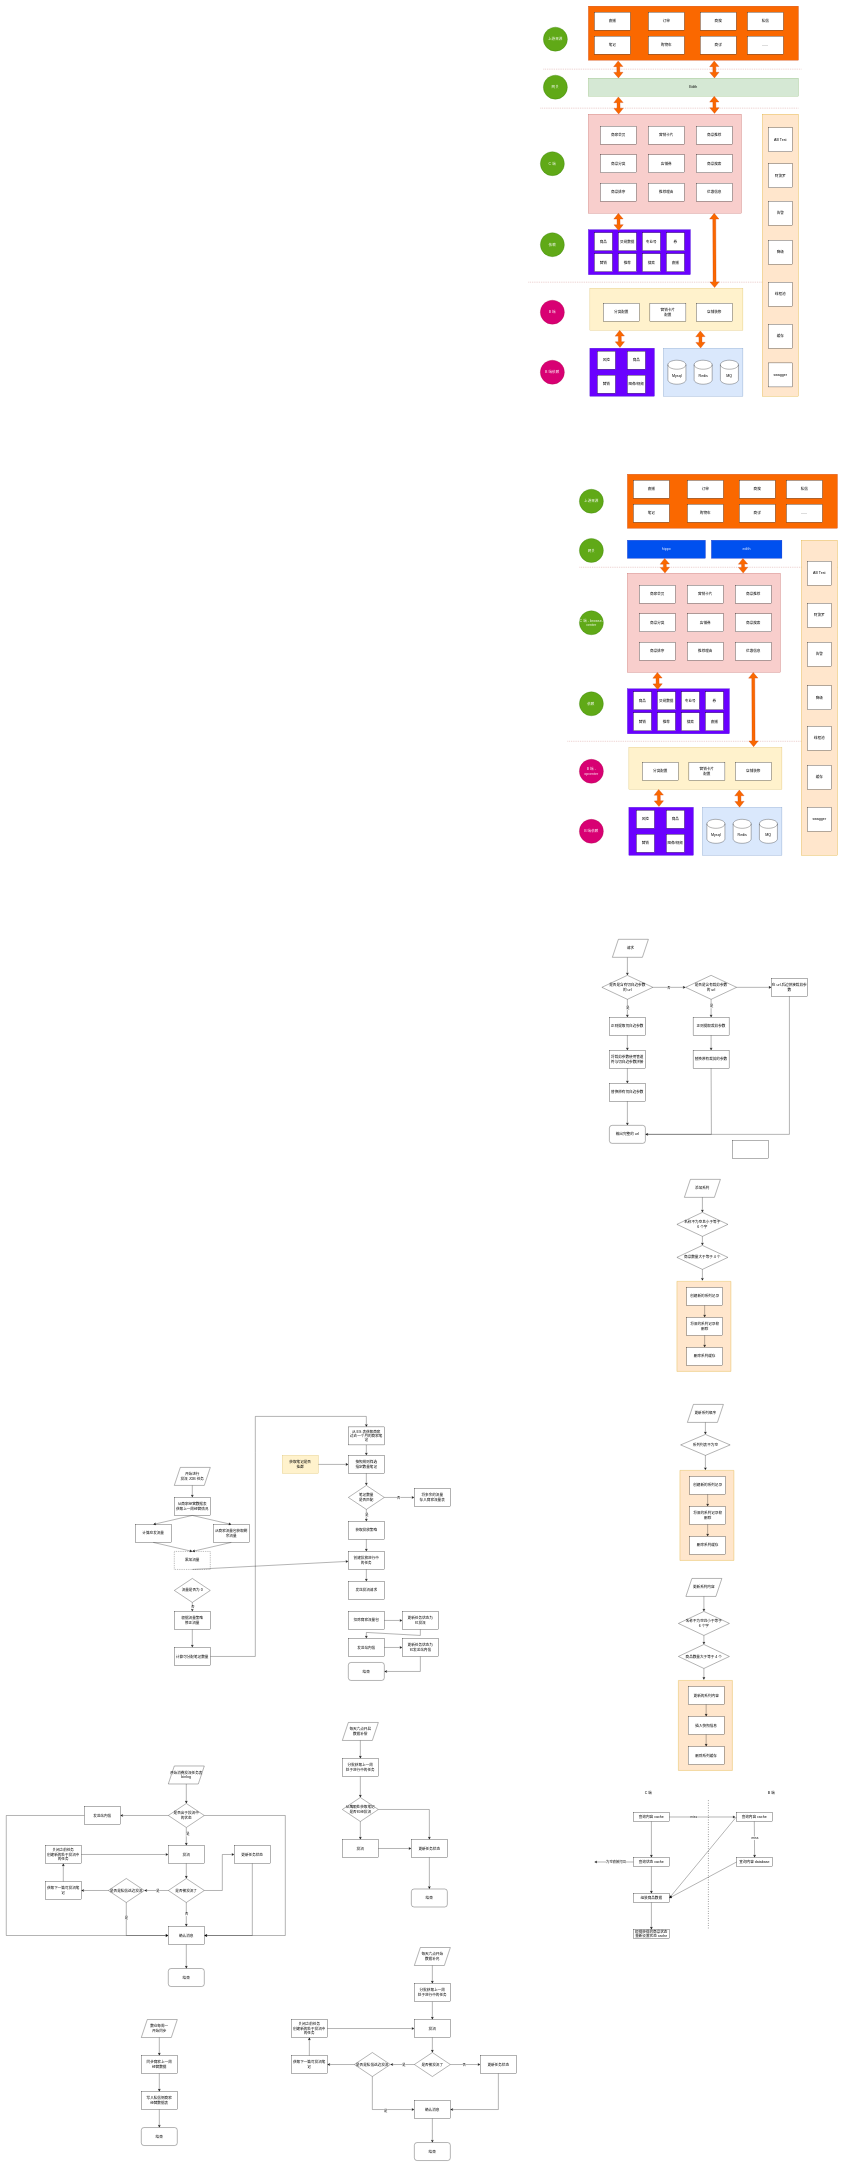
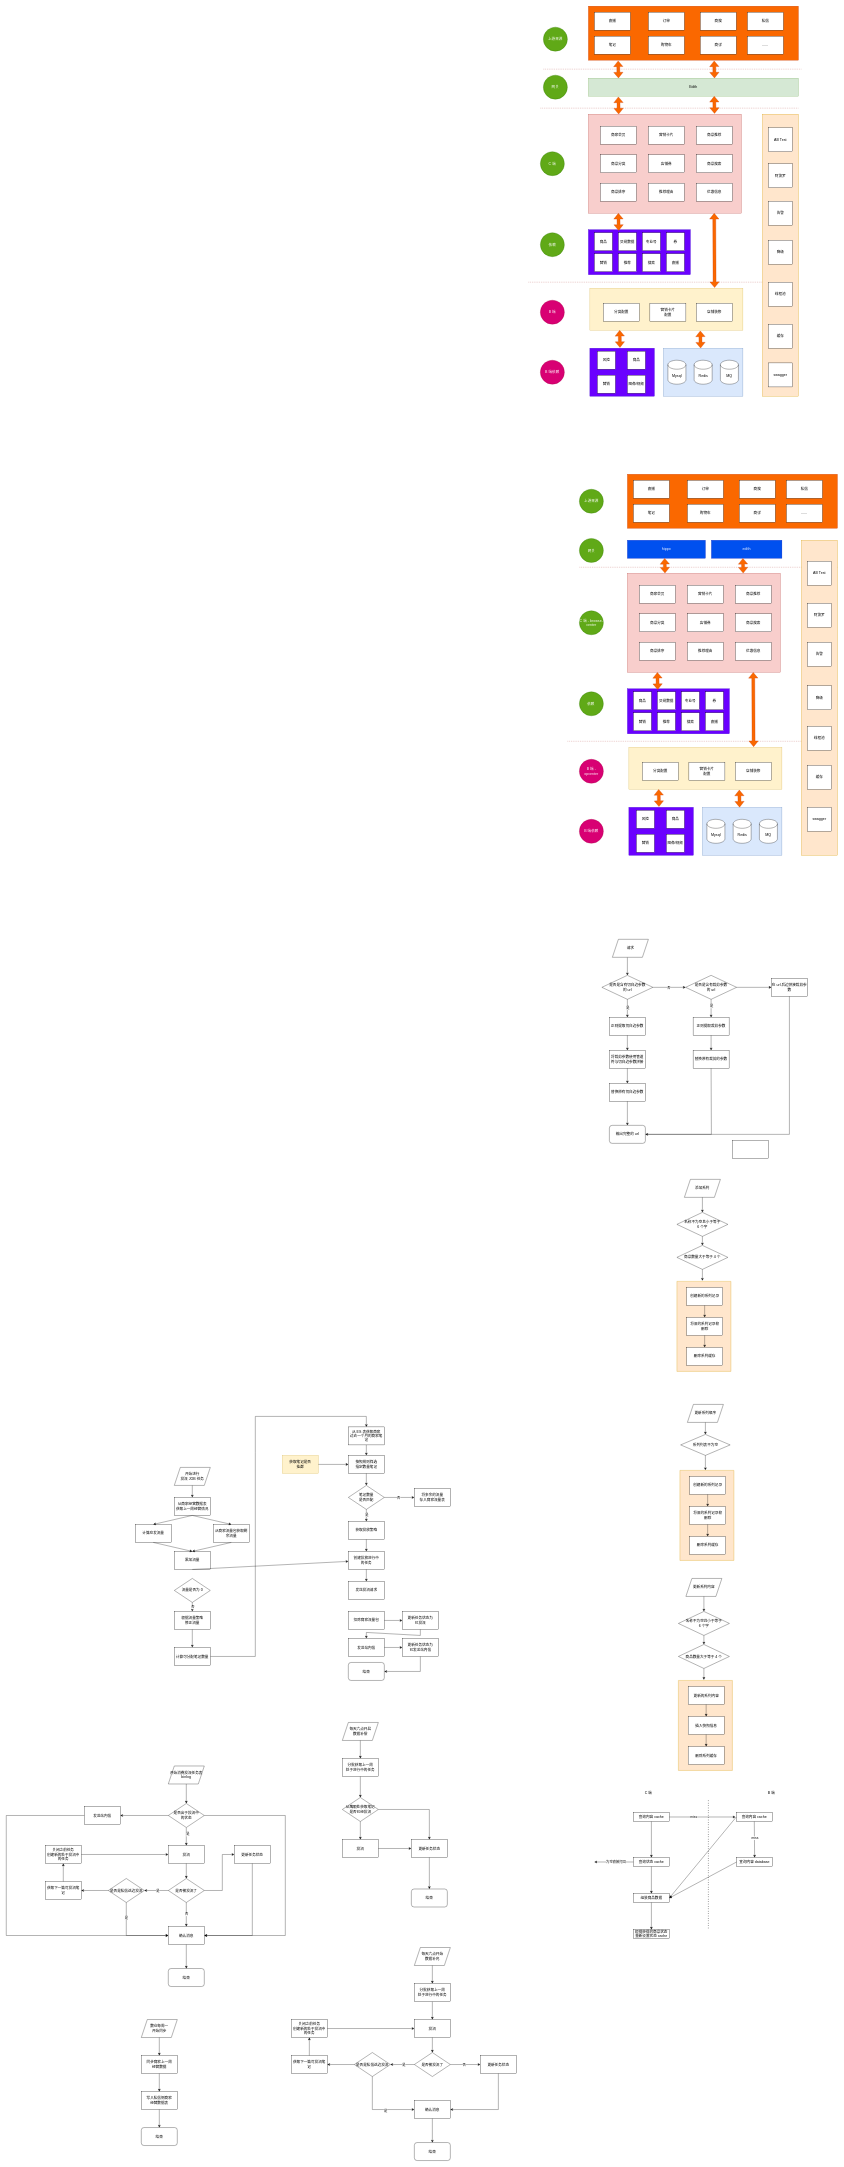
node "累加流量": style dashed -> solid
